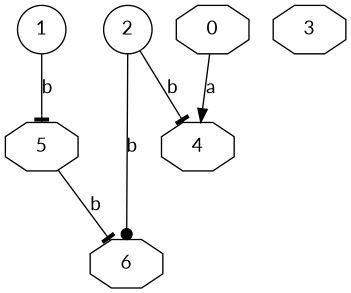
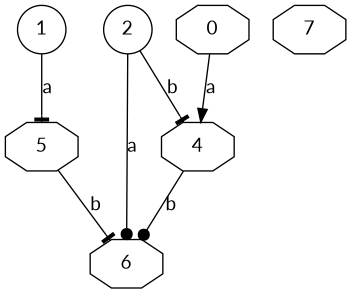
node "3": label "3" -> "7"
edge "1" -> "5": label "b" -> "a"
edge "2" -> "6": label "b" -> "a"
edge "4" -> "6": added, label "b"
